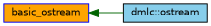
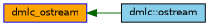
node "basic_ostream": label "basic_ostream" -> "dmlc_ostream"
